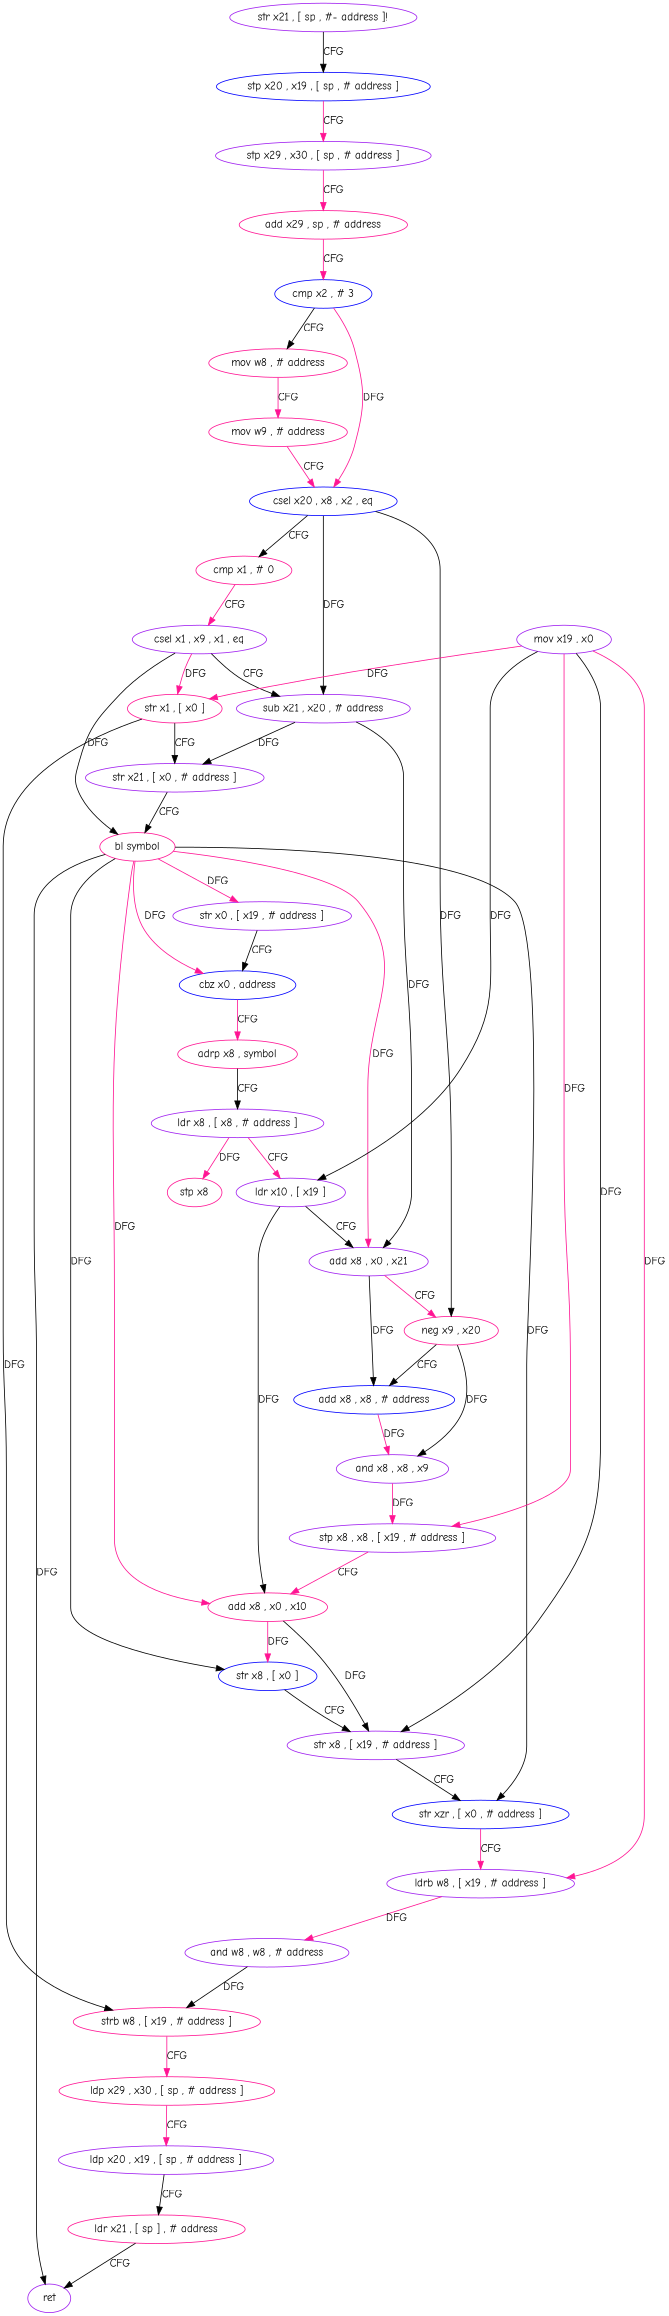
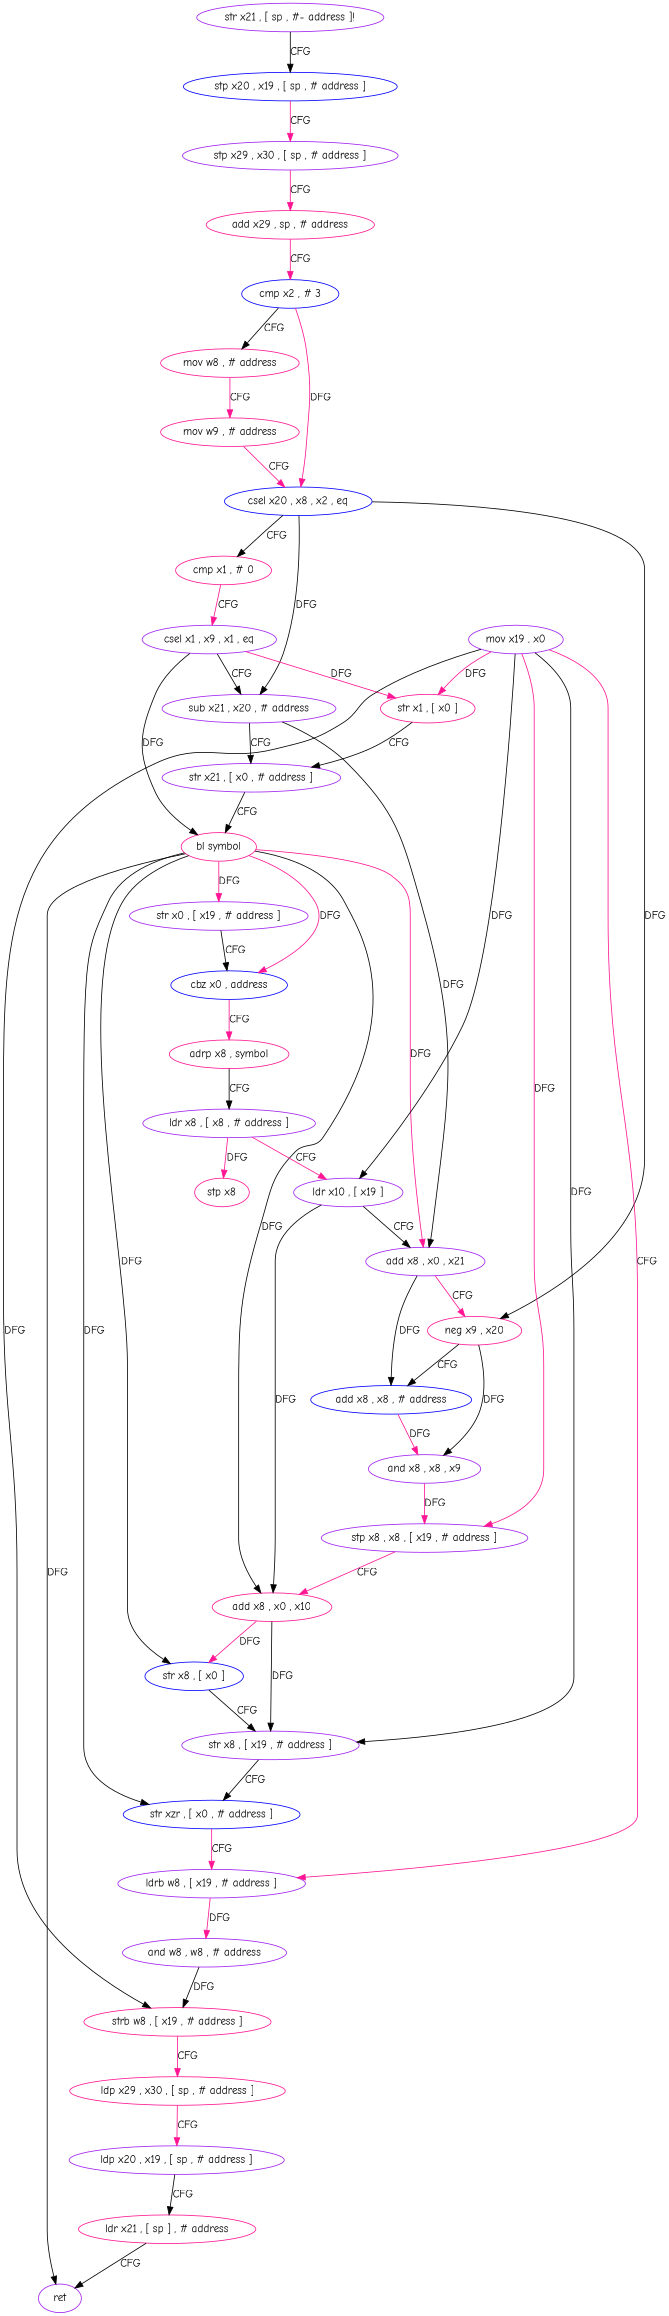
edge "sub x21 , x20 , # address" -> "str x21 , [ x0 , # address ]": label "DFG" -> "CFG"
edge "bl symbol" -> "add x8 , x0 , x10": color deeppink -> black
edge "mov x19 , x0" -> "ldrb w8 , [ x19 , # address ]": label "DFG" -> "CFG"
edge "str x1 , [ x0 ]" -> "strb w8 , [ x19 , # address ]": now "mov x19 , x0" -> "strb w8 , [ x19 , # address ]"
